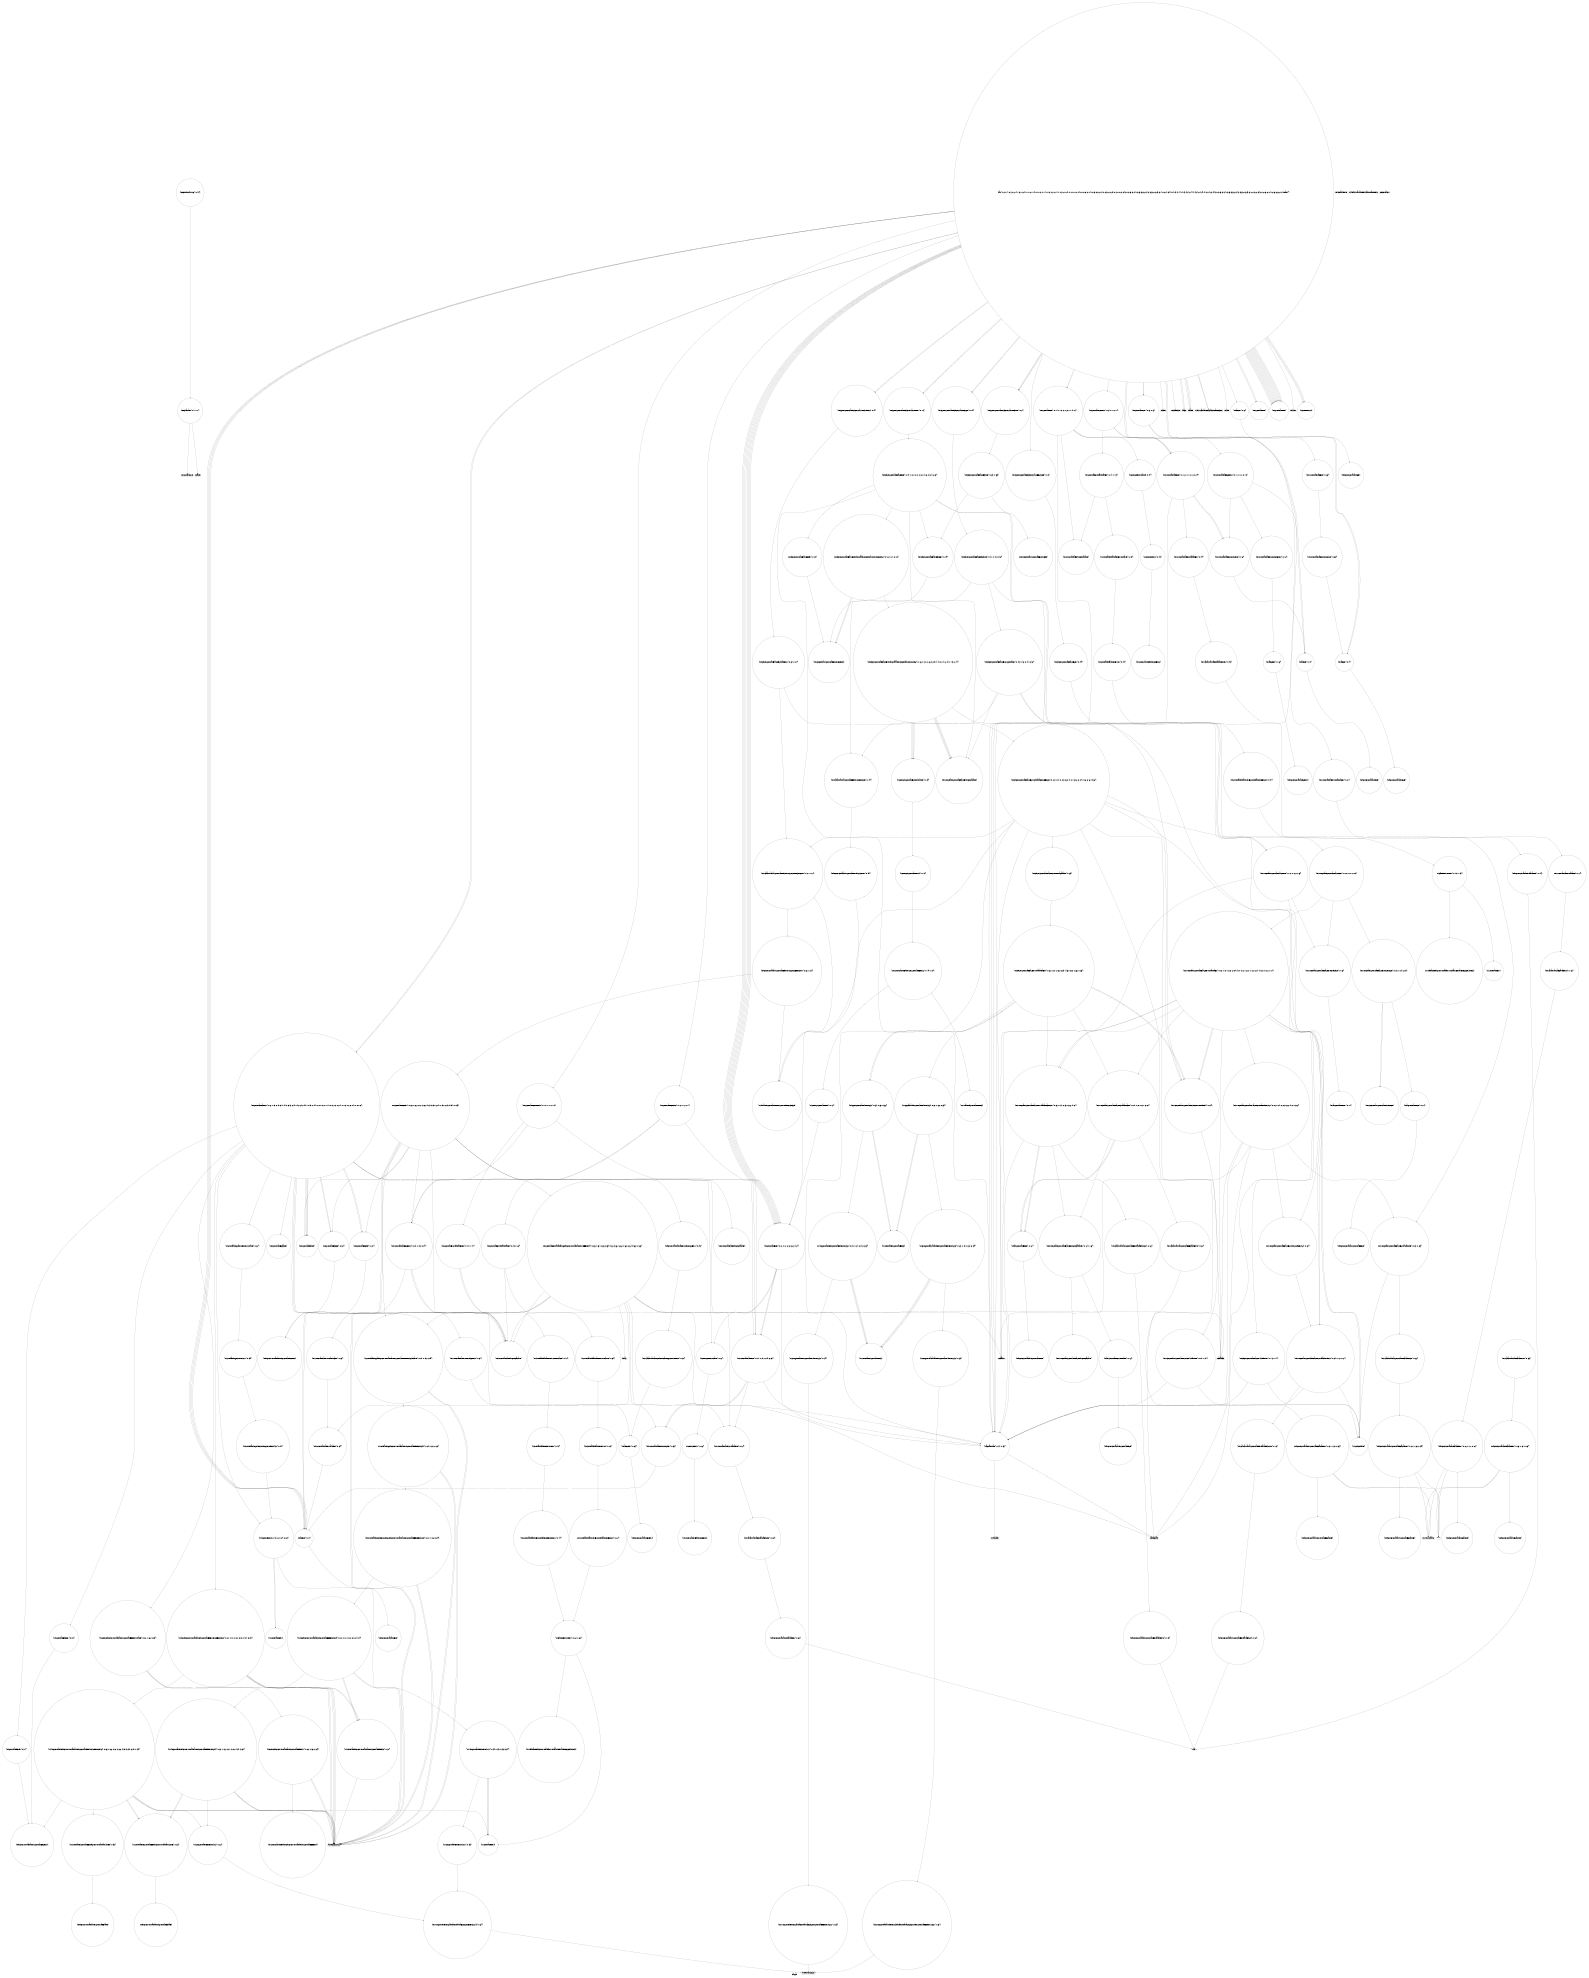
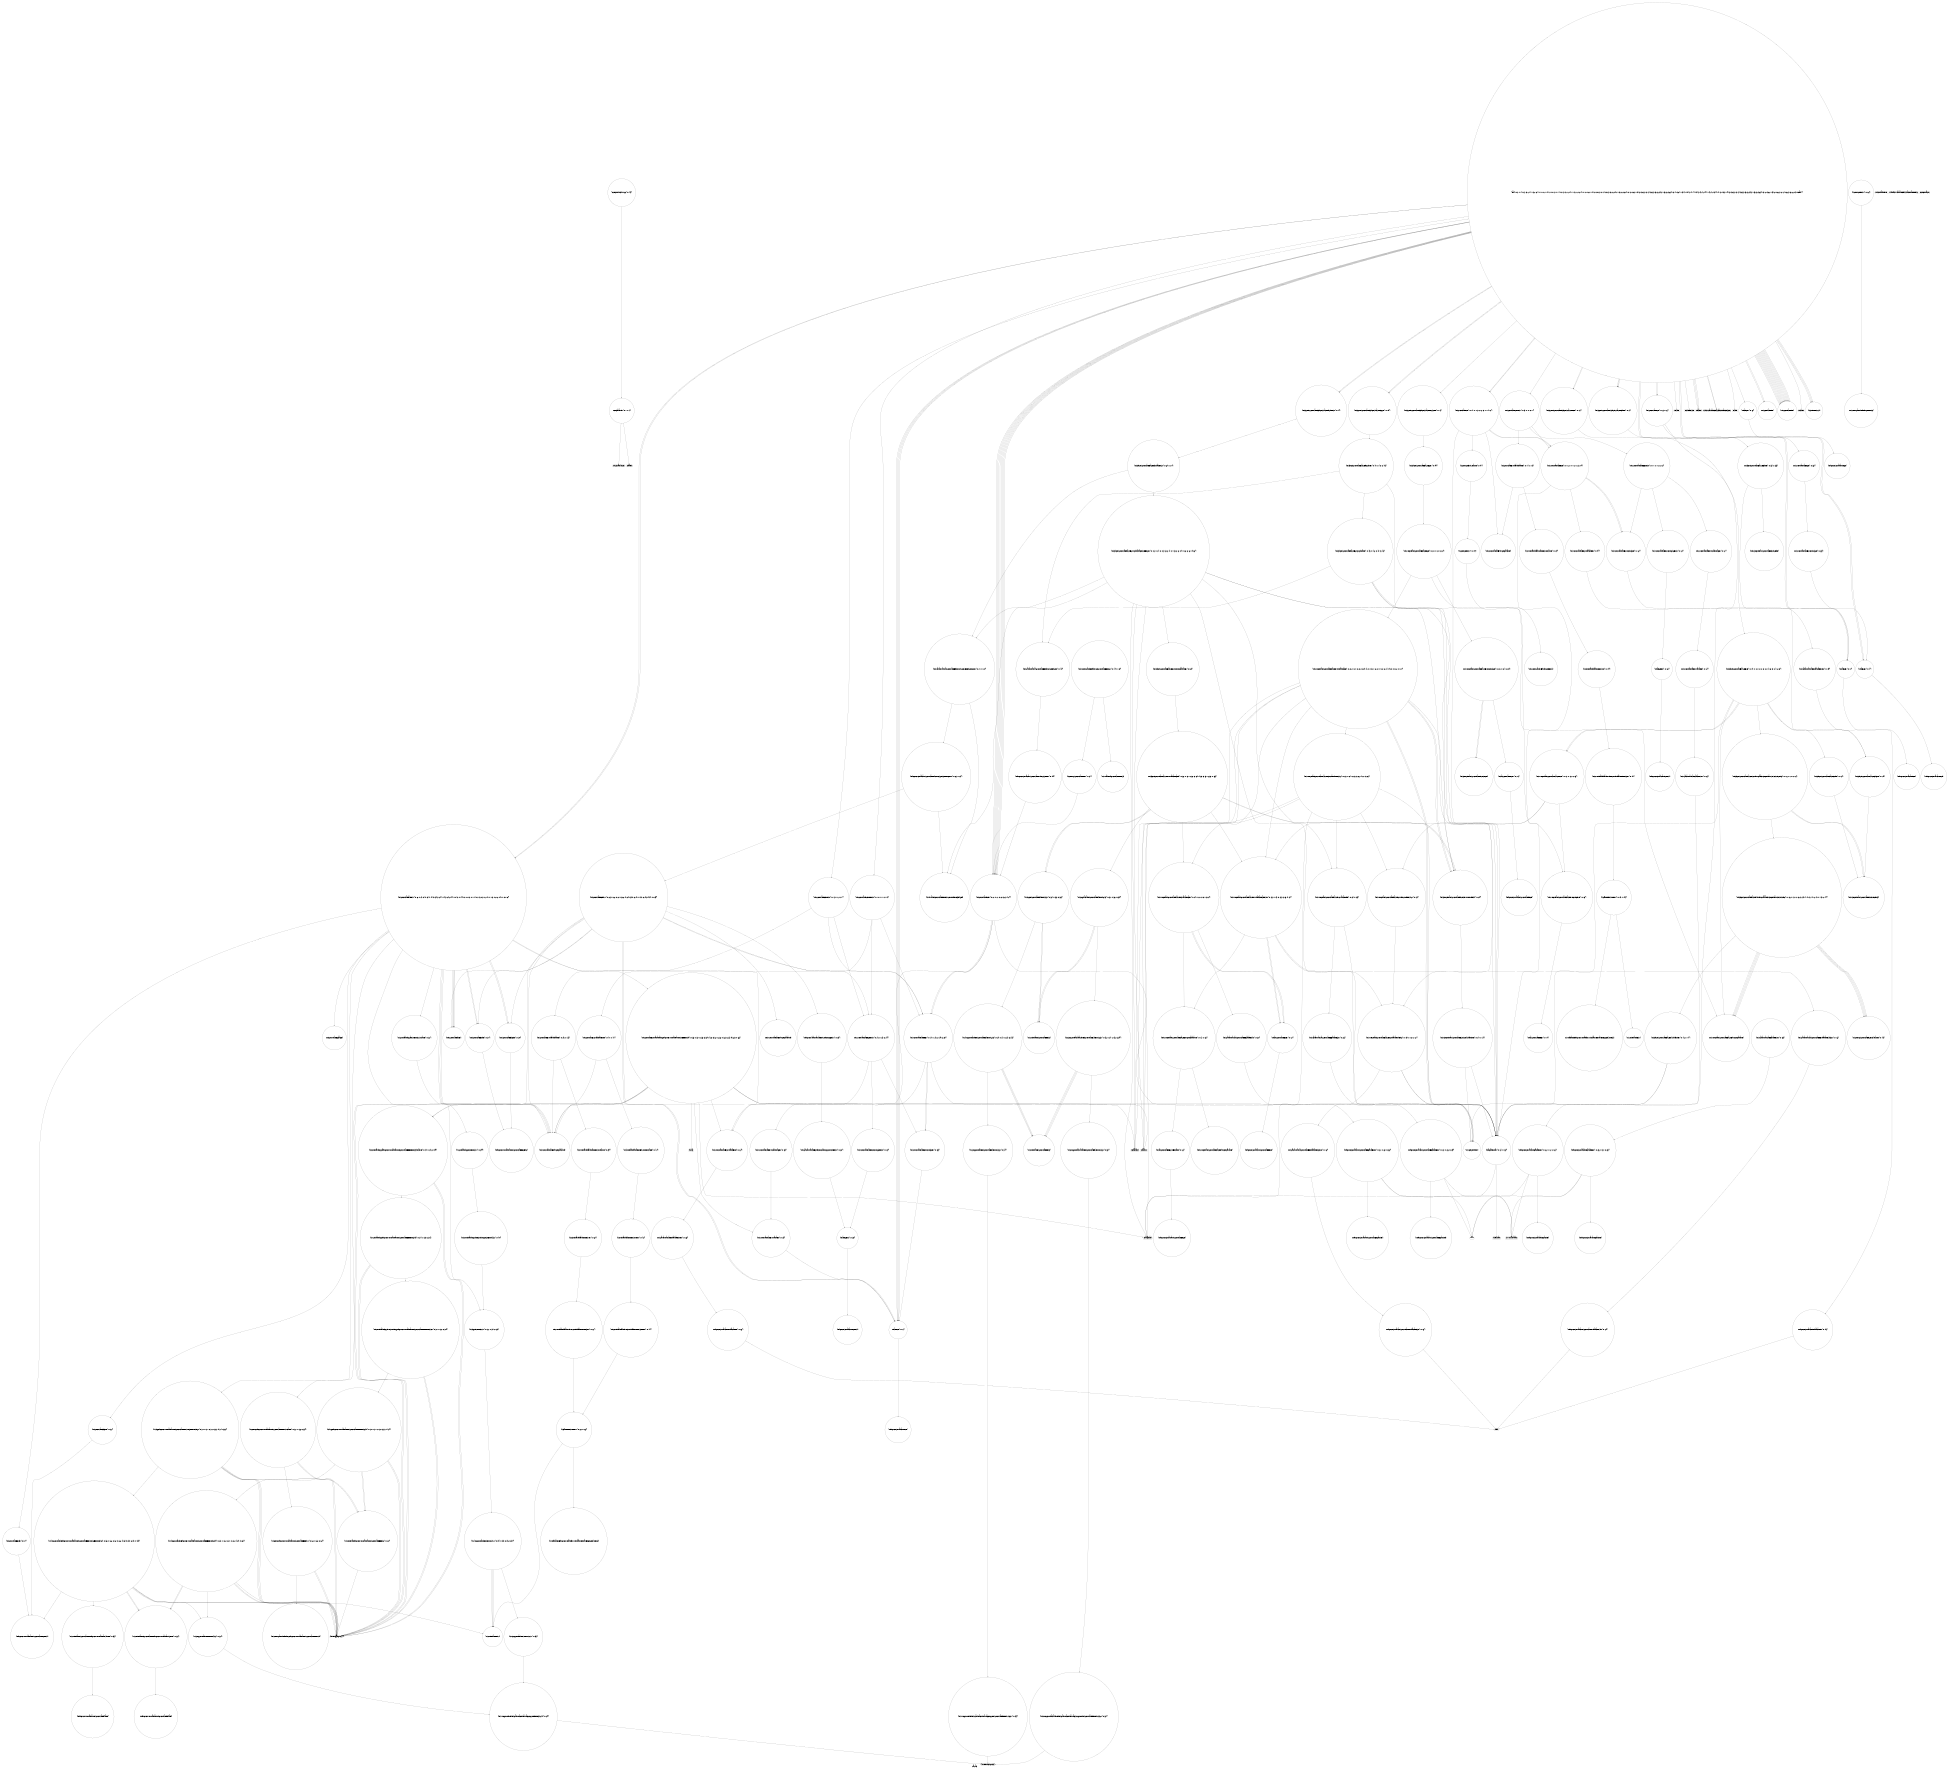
node "freopen": removed
node "{_ZSt8_DestroyIPSt6vectorIxSaIxEEEvT_S4_|{<s0>148}}": removed
node "{_ZSt8_DestroyIPxxEvT_S1_RSaIT0_E|{<s0>267}}": removed
node "{_ZSt12__miter_baseIPxET_S1_}": removed
